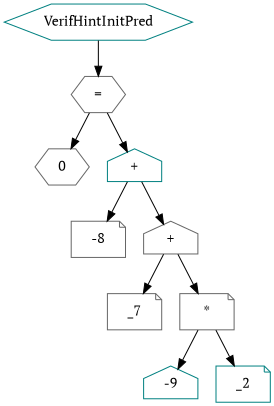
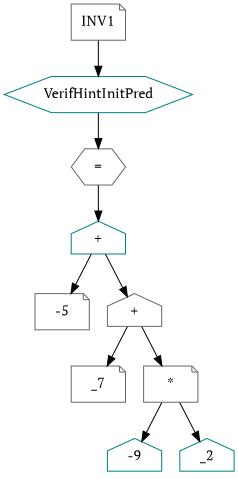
node "INV1": added
node "0": removed
node "-8": label "-8" -> "-5"
node "_2": shape note -> house
